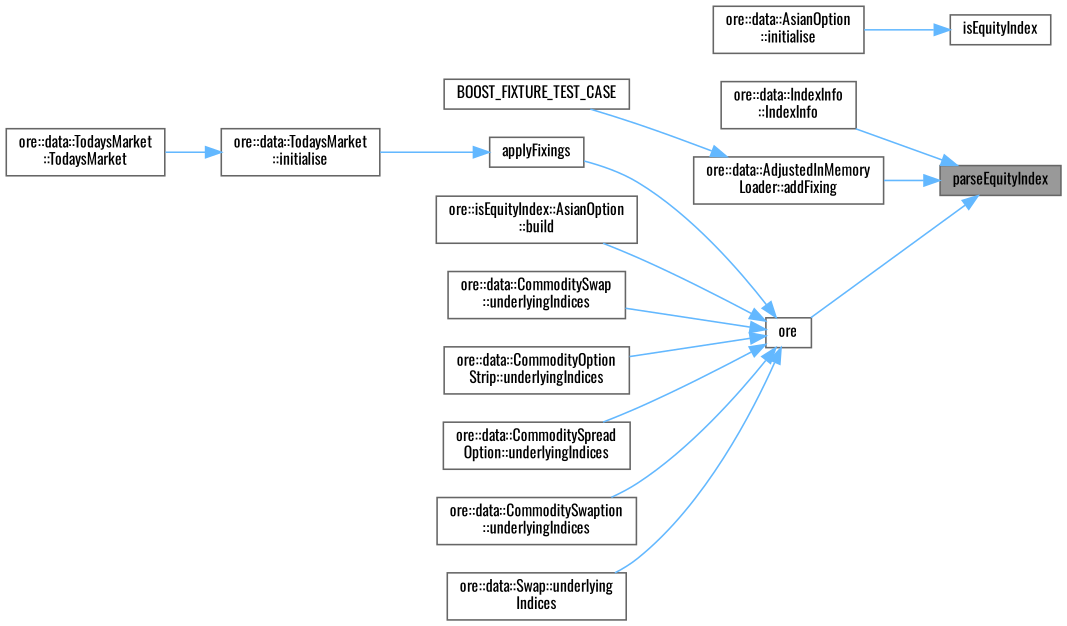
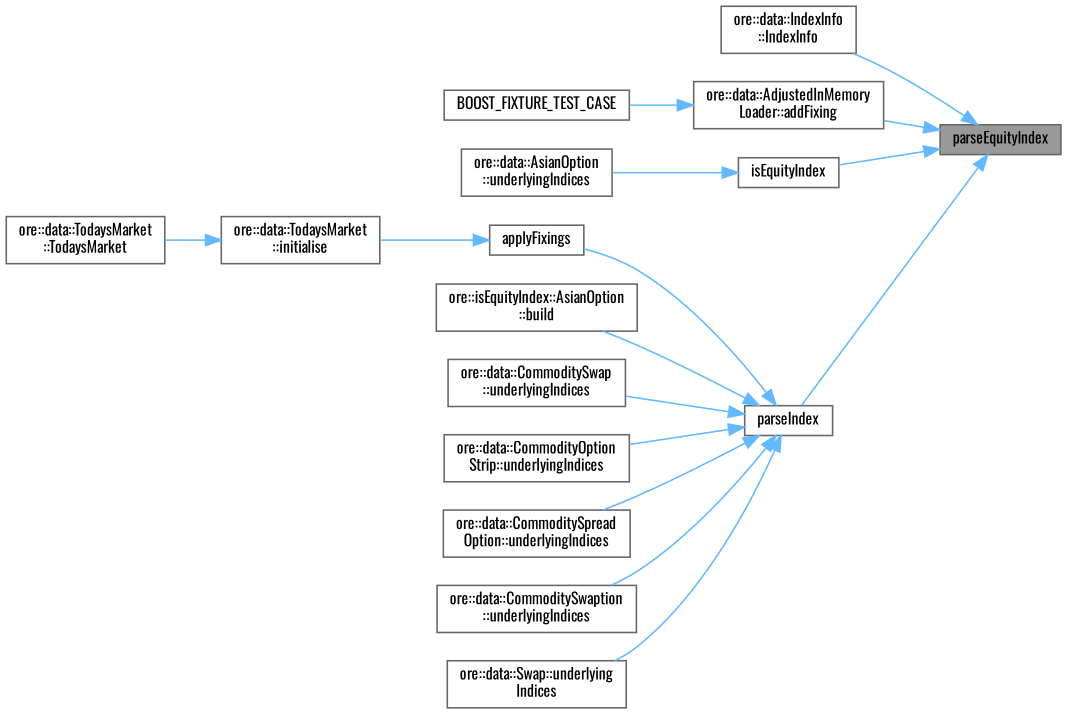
node "ore::data::AsianOption ::initialise": label "ore::data::AsianOption ::initialise" -> "ore::data::AsianOption ::underlyingIndices"
edge "isEquityIndex" -> "parseEquityIndex": added
node "ore": label "ore" -> "parseIndex"
